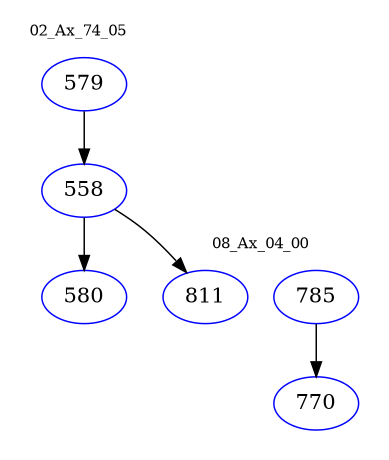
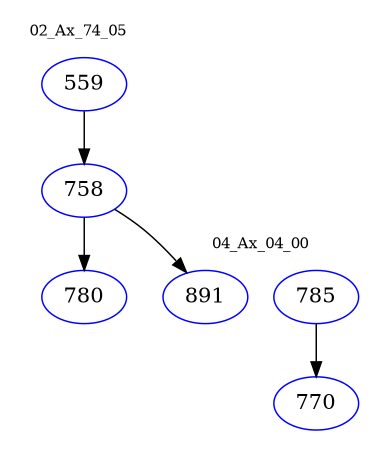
node "579": label "579" -> "559"
node "558": label "558" -> "758"
cluster "08_Ax_04_00": label "08_Ax_04_00" -> "04_Ax_04_00"
node "580": label "580" -> "780"
node "811": label "811" -> "891"
